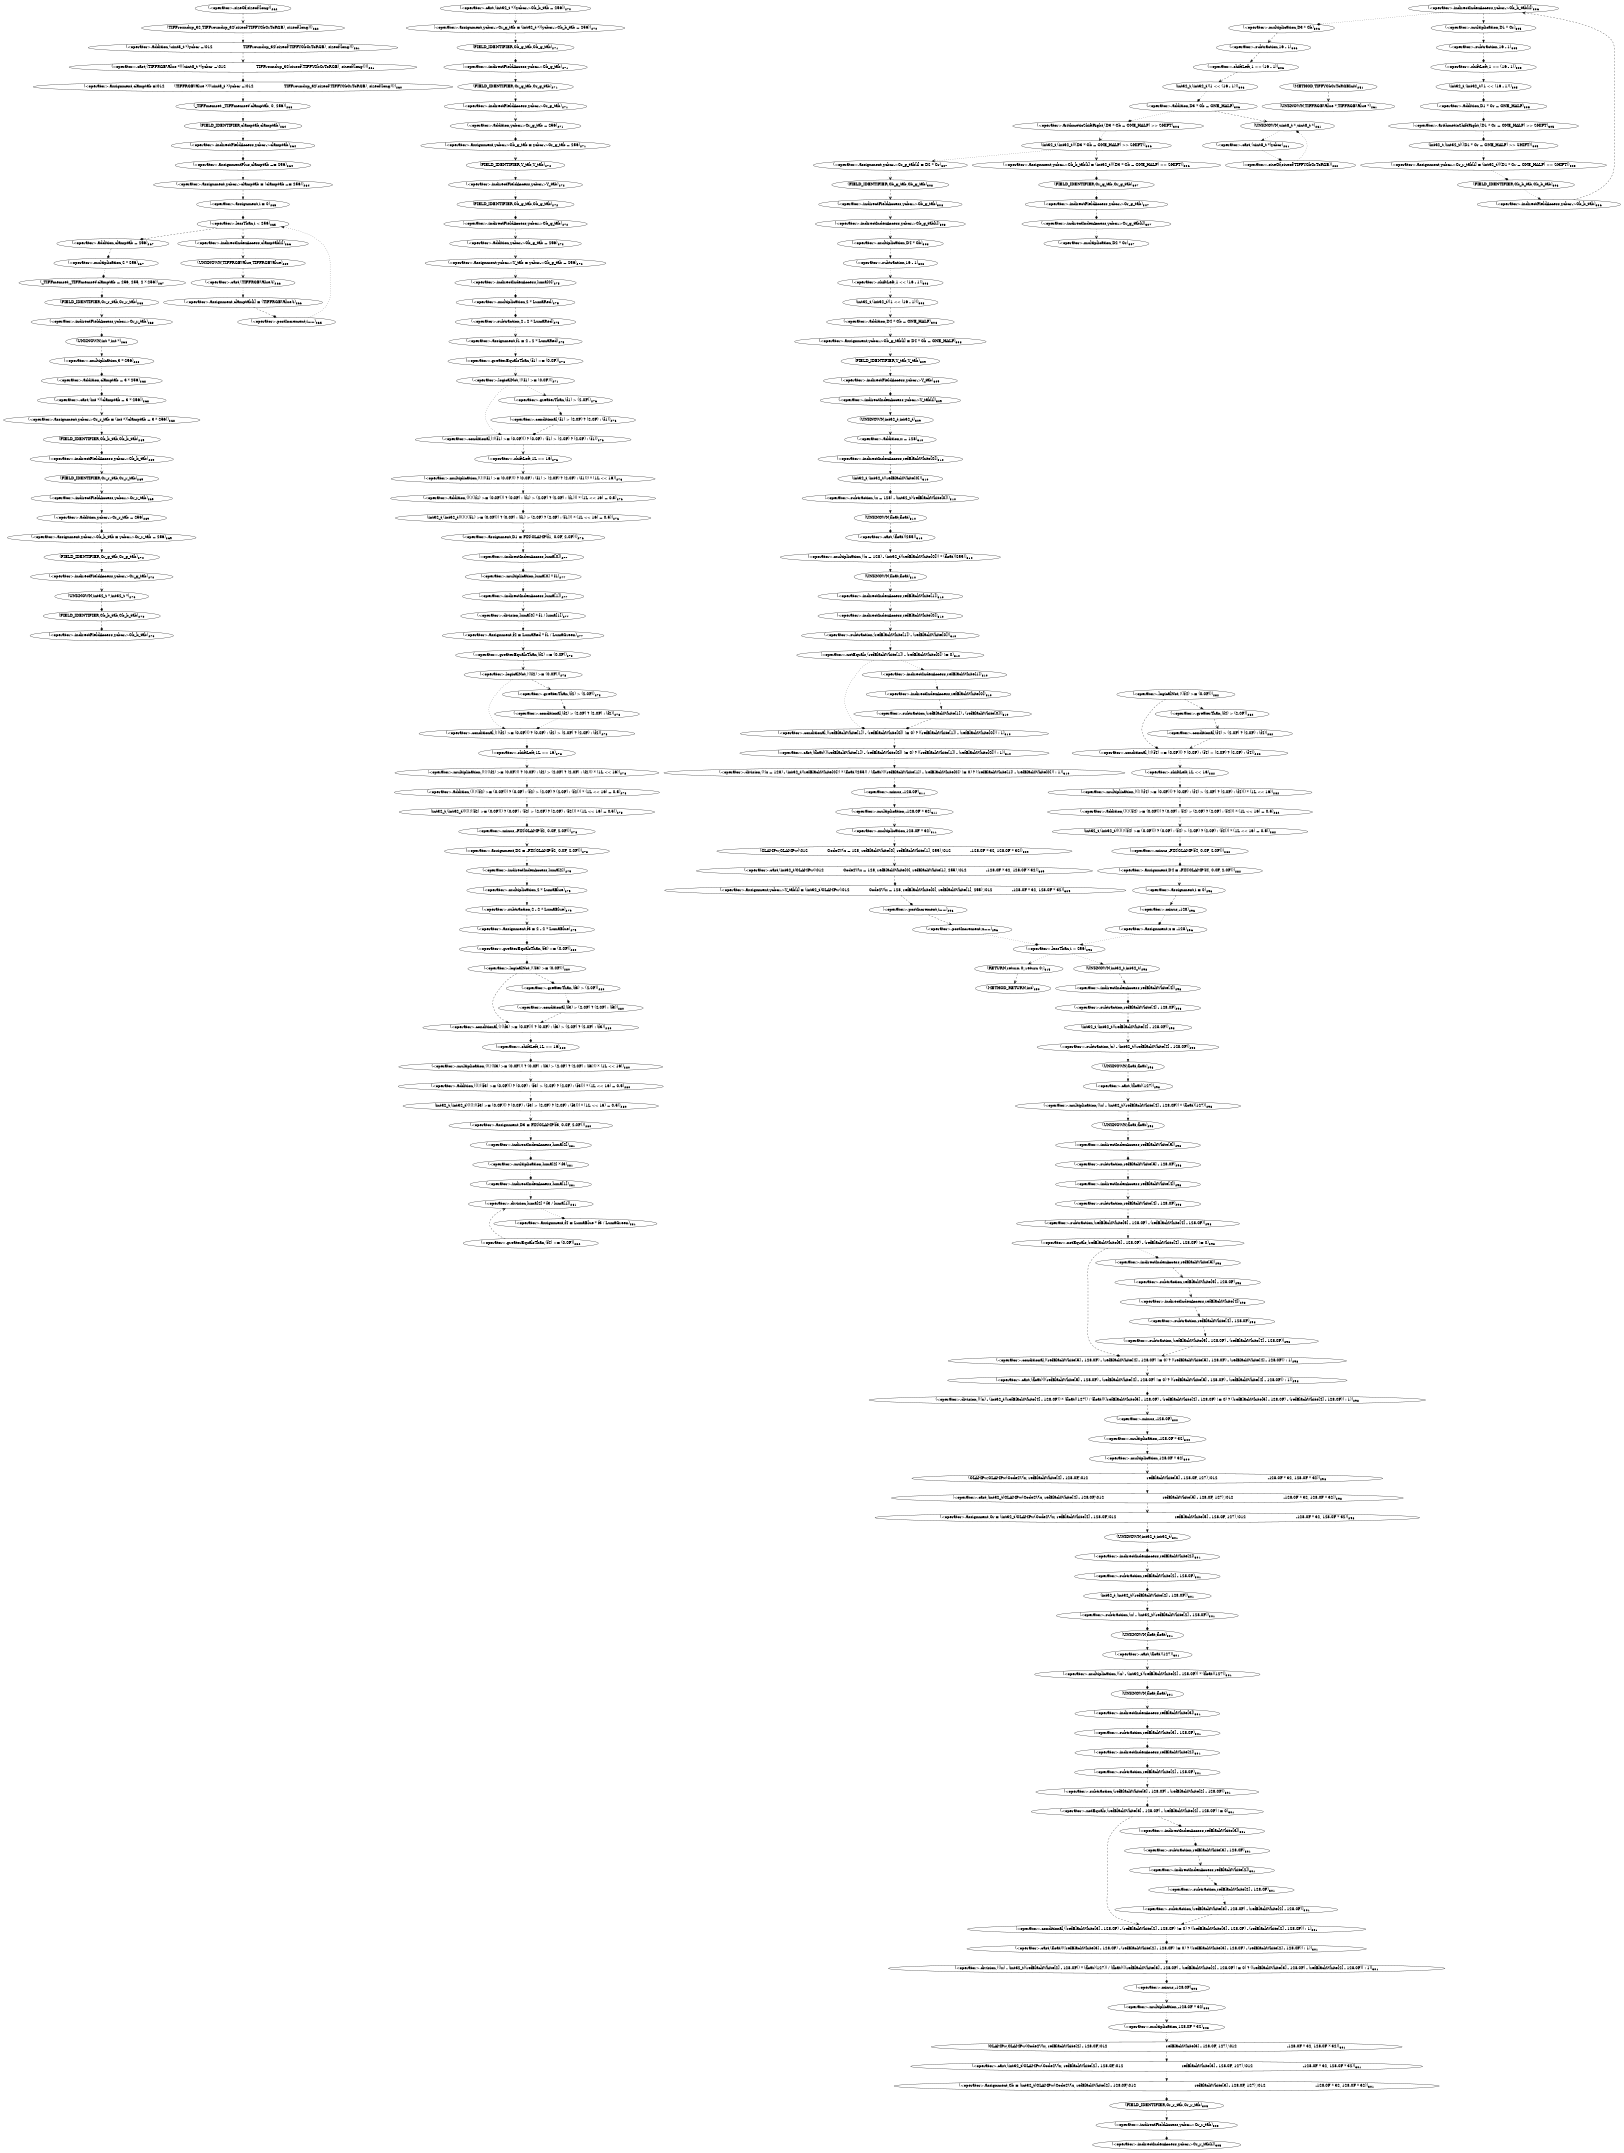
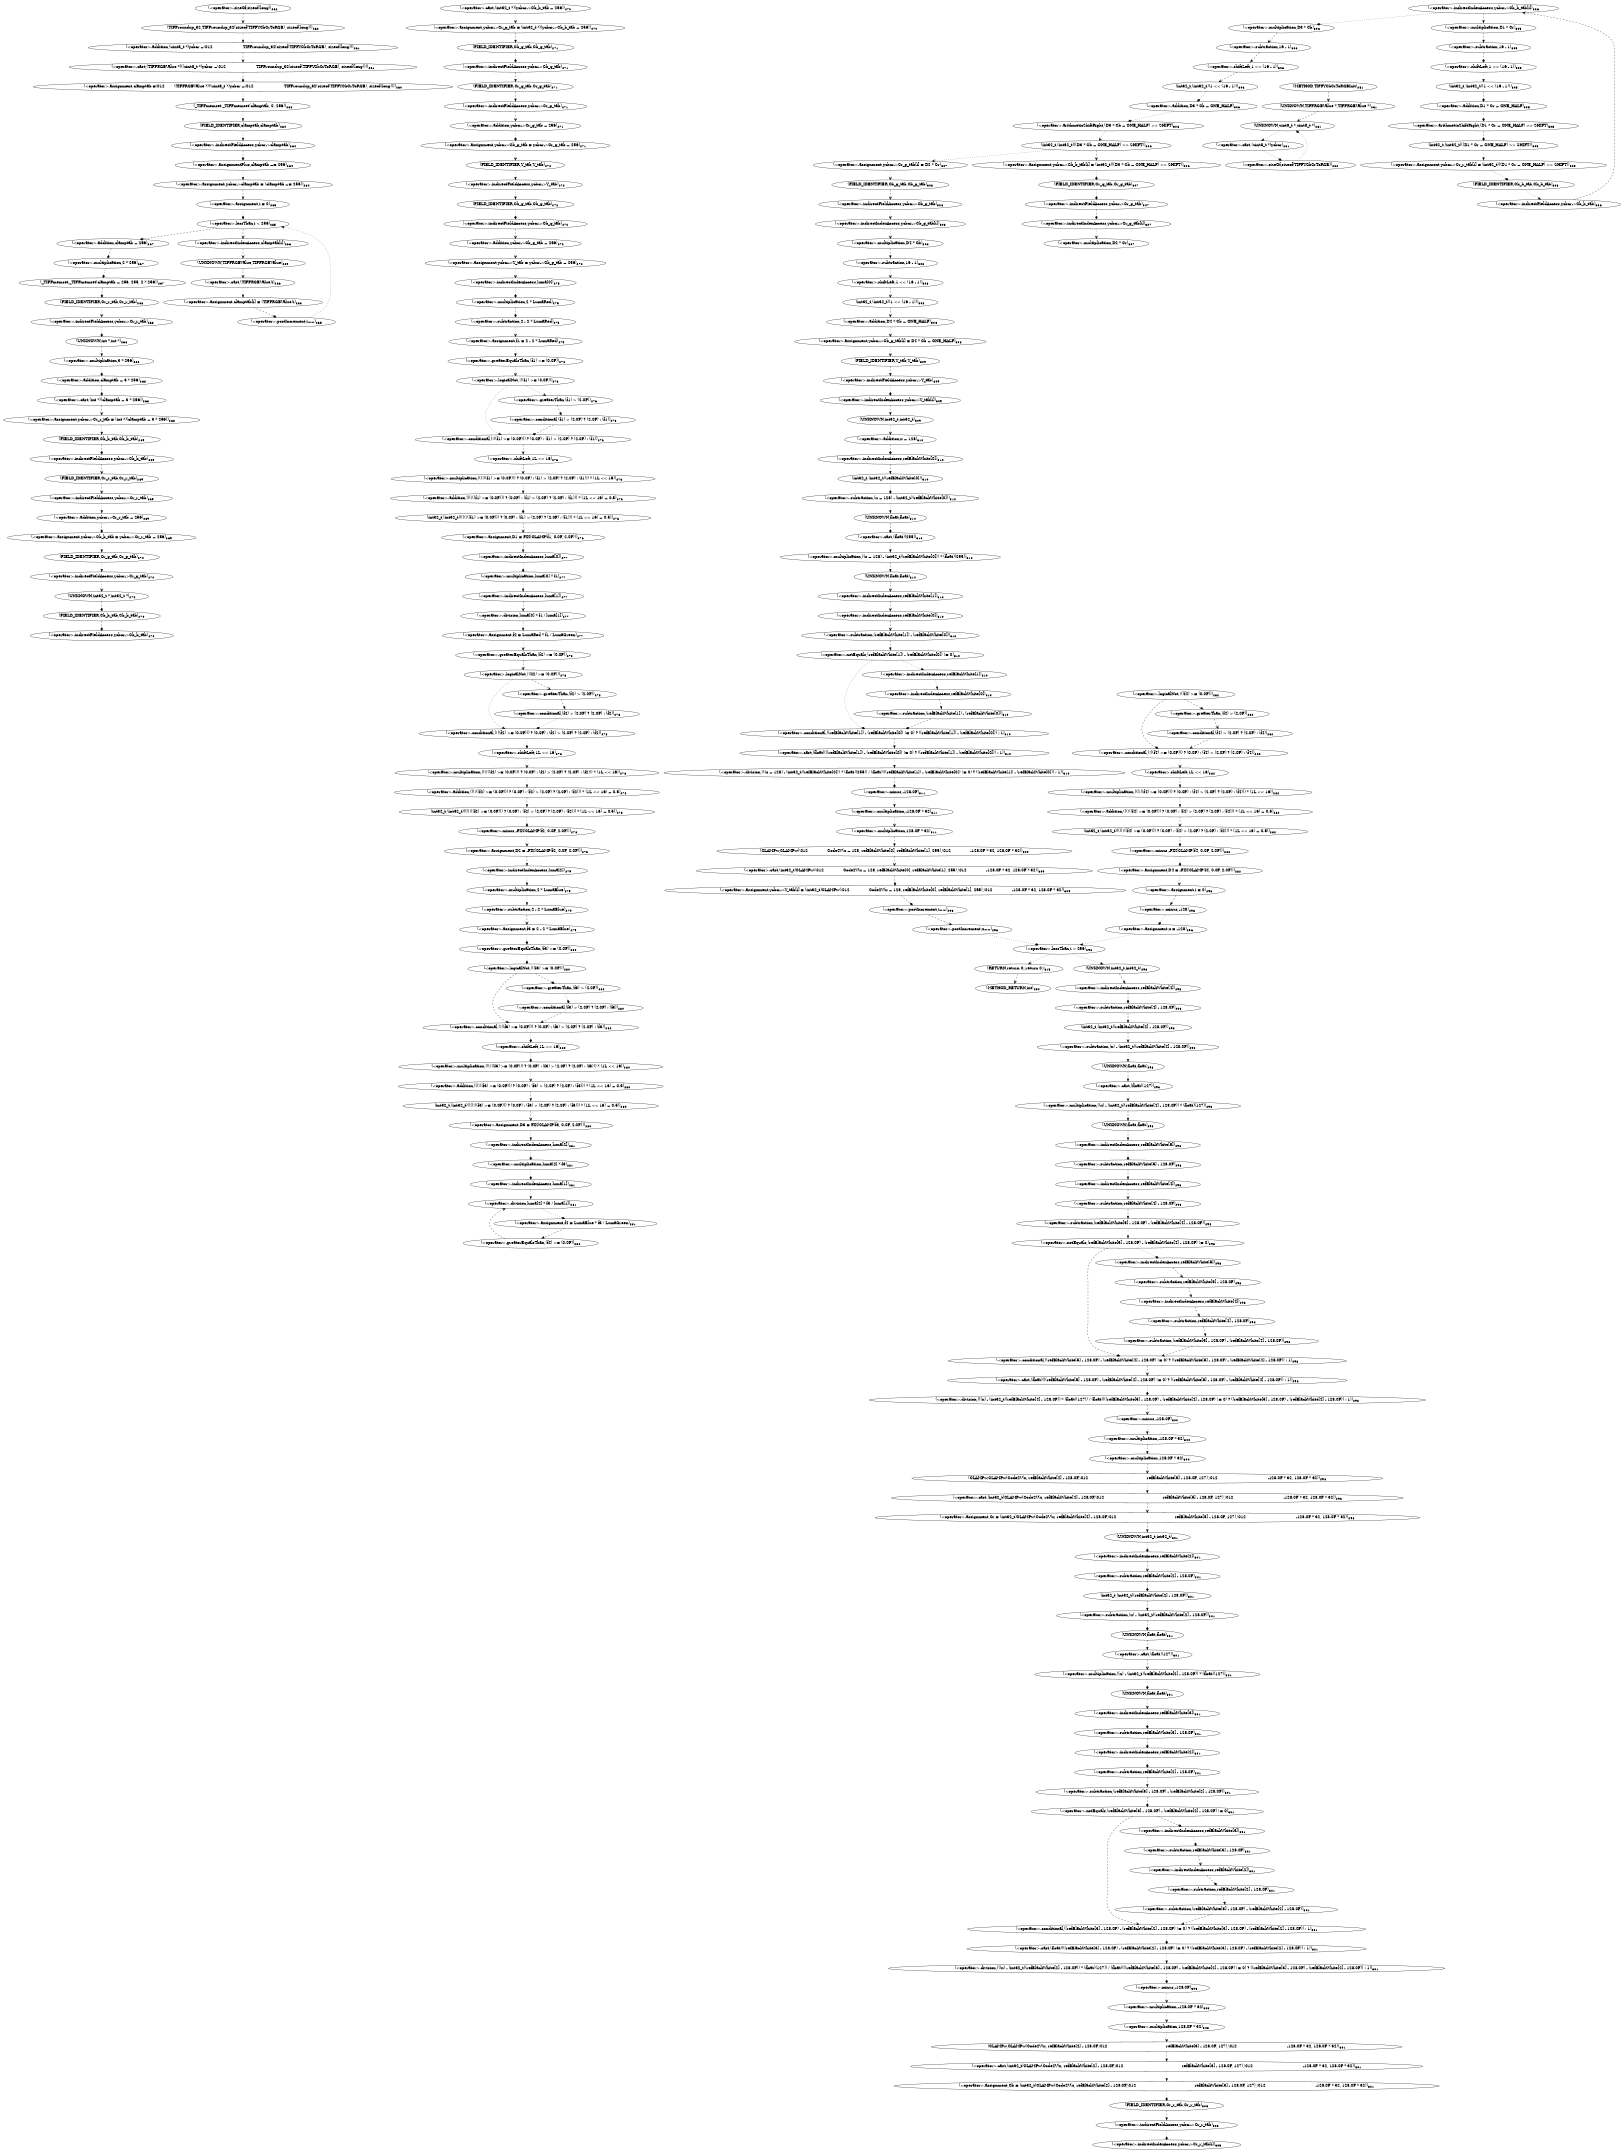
edge "(<operator>.addition,D3 * Cb + ONE_HALF)" -> "(UNKNOWN,uint8_t *,uint8_t *)": now "(UNKNOWN,TIFFRGBValue *,TIFFRGBValue *)" -> "(UNKNOWN,uint8_t *,uint8_t *)"
node "(<operator>.logicalNot,!((f1) >= (0.0F)))": text "271" -> "276"
edge "(<operator>.assignment,f4 = LumaBlue * f3 / LumaGreen)" -> "(<operator>.greaterEqualsThan,(f4) >= (0.0F))": added
